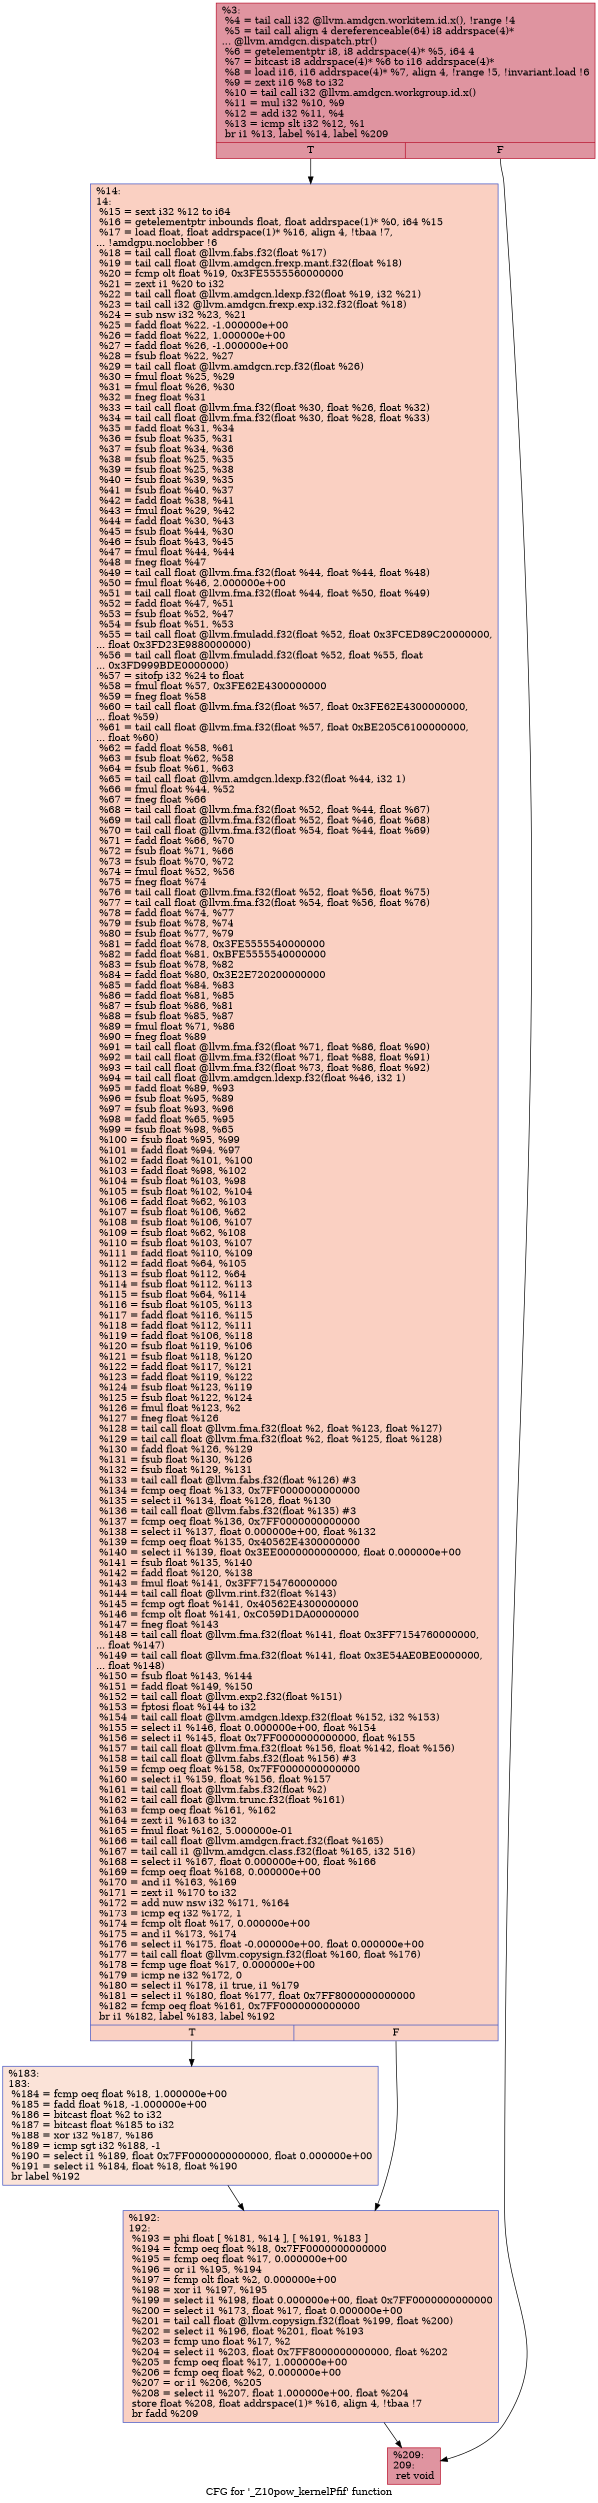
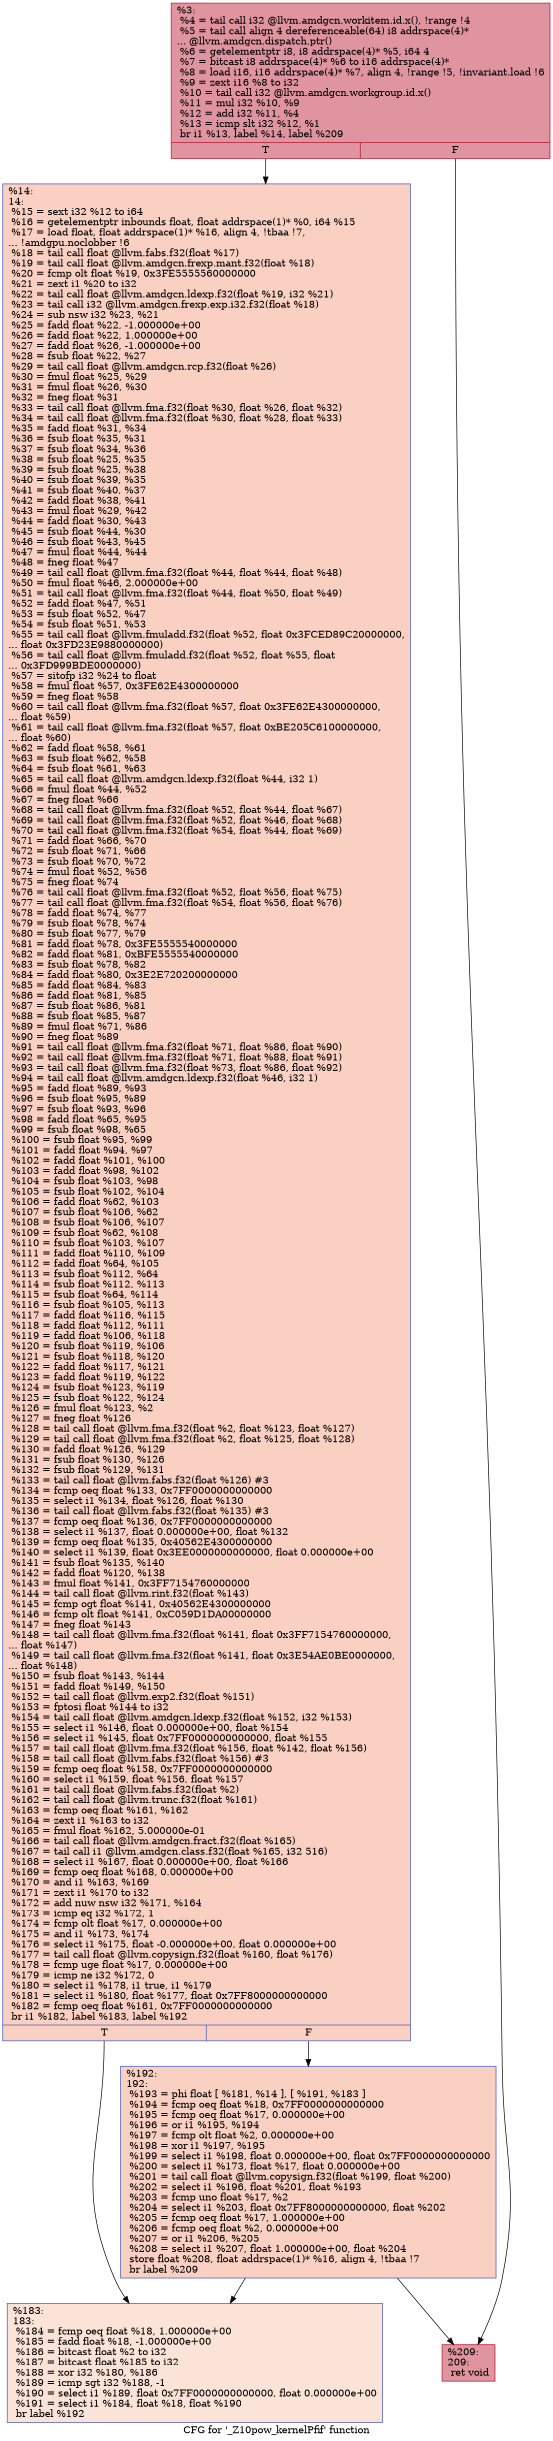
node "%183:": text "%188 = xor i32 %187, %186" -> "%188 = xor i32 %180, %186"
edge "%183:" -> "%192:": reversed
node "%192:": text "br fadd %209" -> "br label %209"
